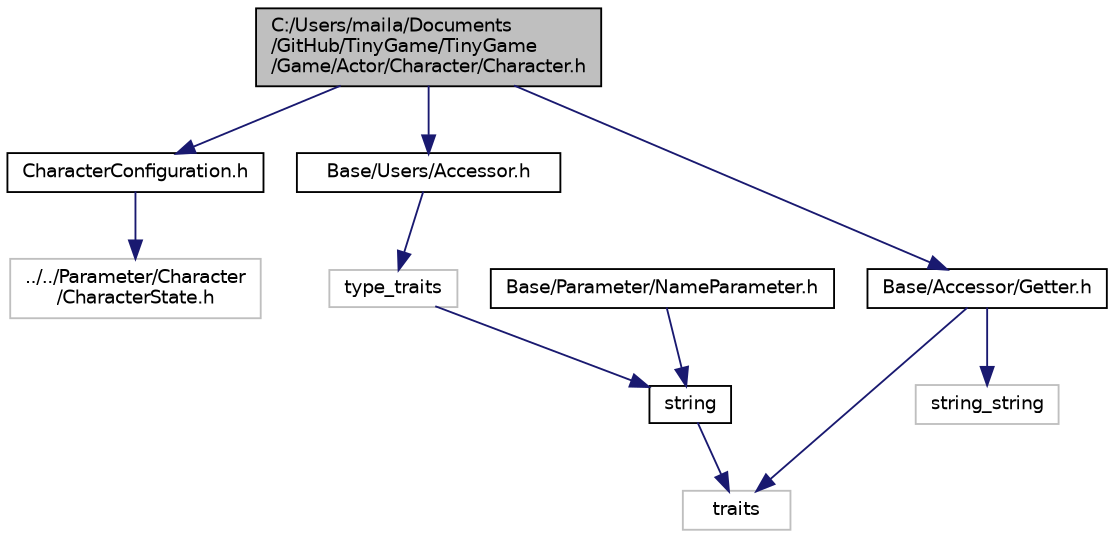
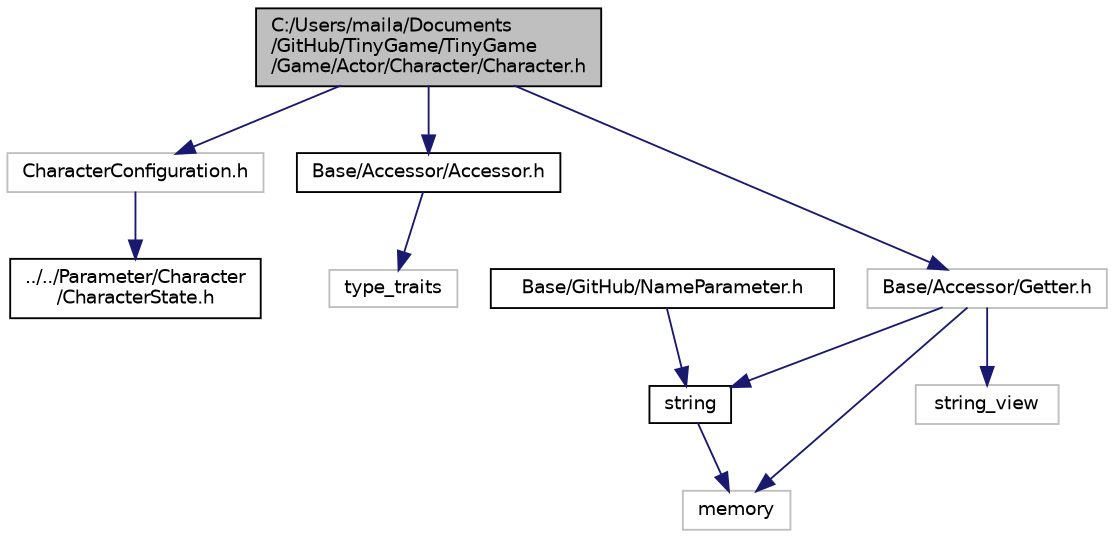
node "CharacterConfiguration.h": color black -> grey75
node "Base/Users/Accessor.h": label "Base/Users/Accessor.h" -> "Base/Accessor/Accessor.h"
node "../../Parameter/Character /CharacterState.h": color grey75 -> black
node "Base/Parameter/NameParameter.h": label "Base/Parameter/NameParameter.h" -> "Base/GitHub/NameParameter.h"
node "Base/Accessor/Getter.h": color black -> grey75
edge "type_traits" -> "string": now "Base/Accessor/Getter.h" -> "string"
node "string_string": label "string_string" -> "string_view"
node "traits": label "traits" -> "memory"
